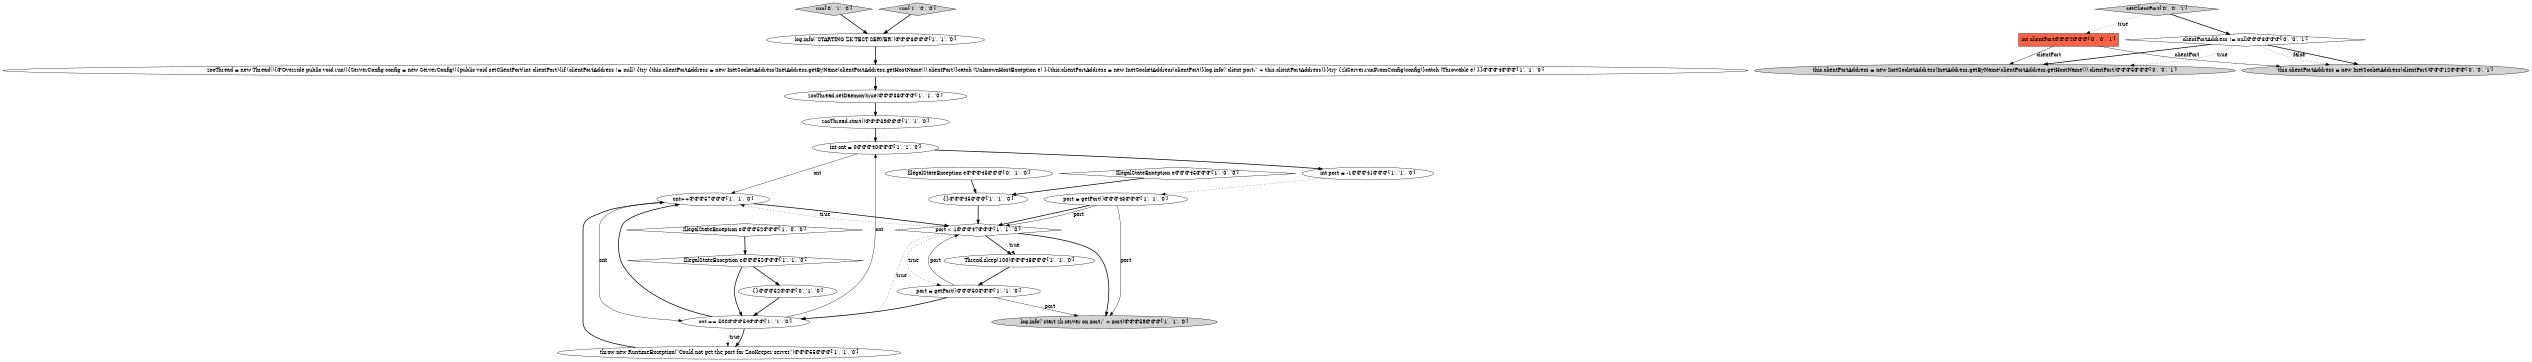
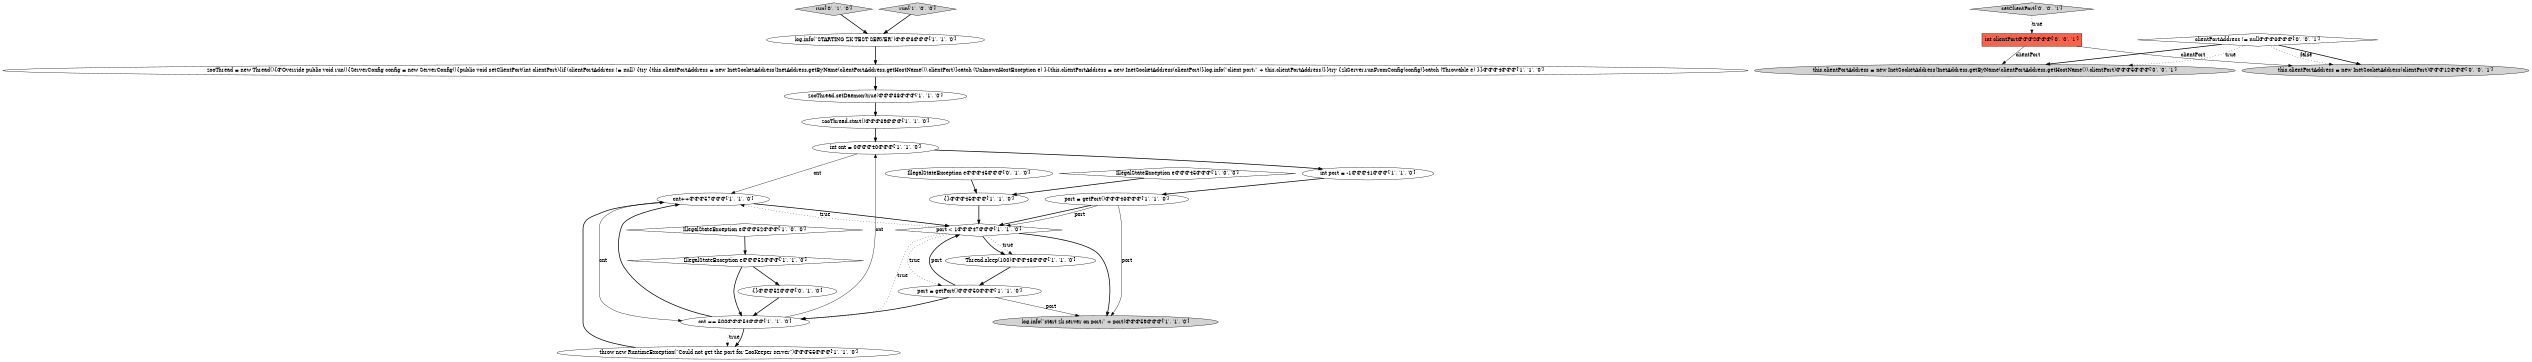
edge "setClientPort['0', '0', '1']" -> "clientPortAddress != null@@@3@@@['0', '0', '1']": removed
edge "int port = -1@@@41@@@['1', '1', '0']" -> "port = getPort()@@@43@@@['1', '1', '0']": style dotted -> bold
edge "port = getPort()@@@50@@@['1', '1', '0']" -> "port < 1@@@47@@@['1', '1', '0']": style solid -> bold
